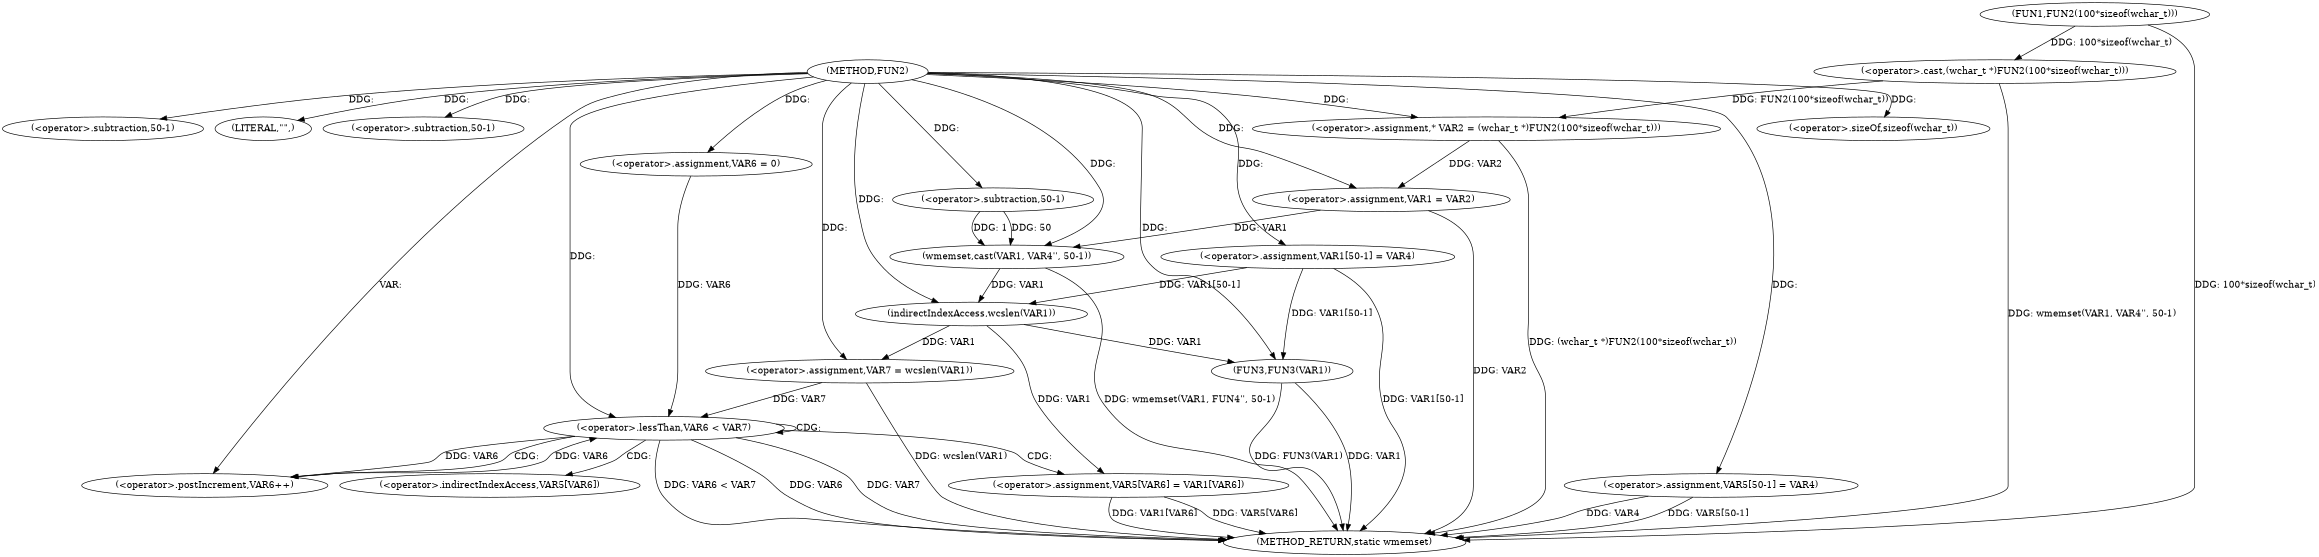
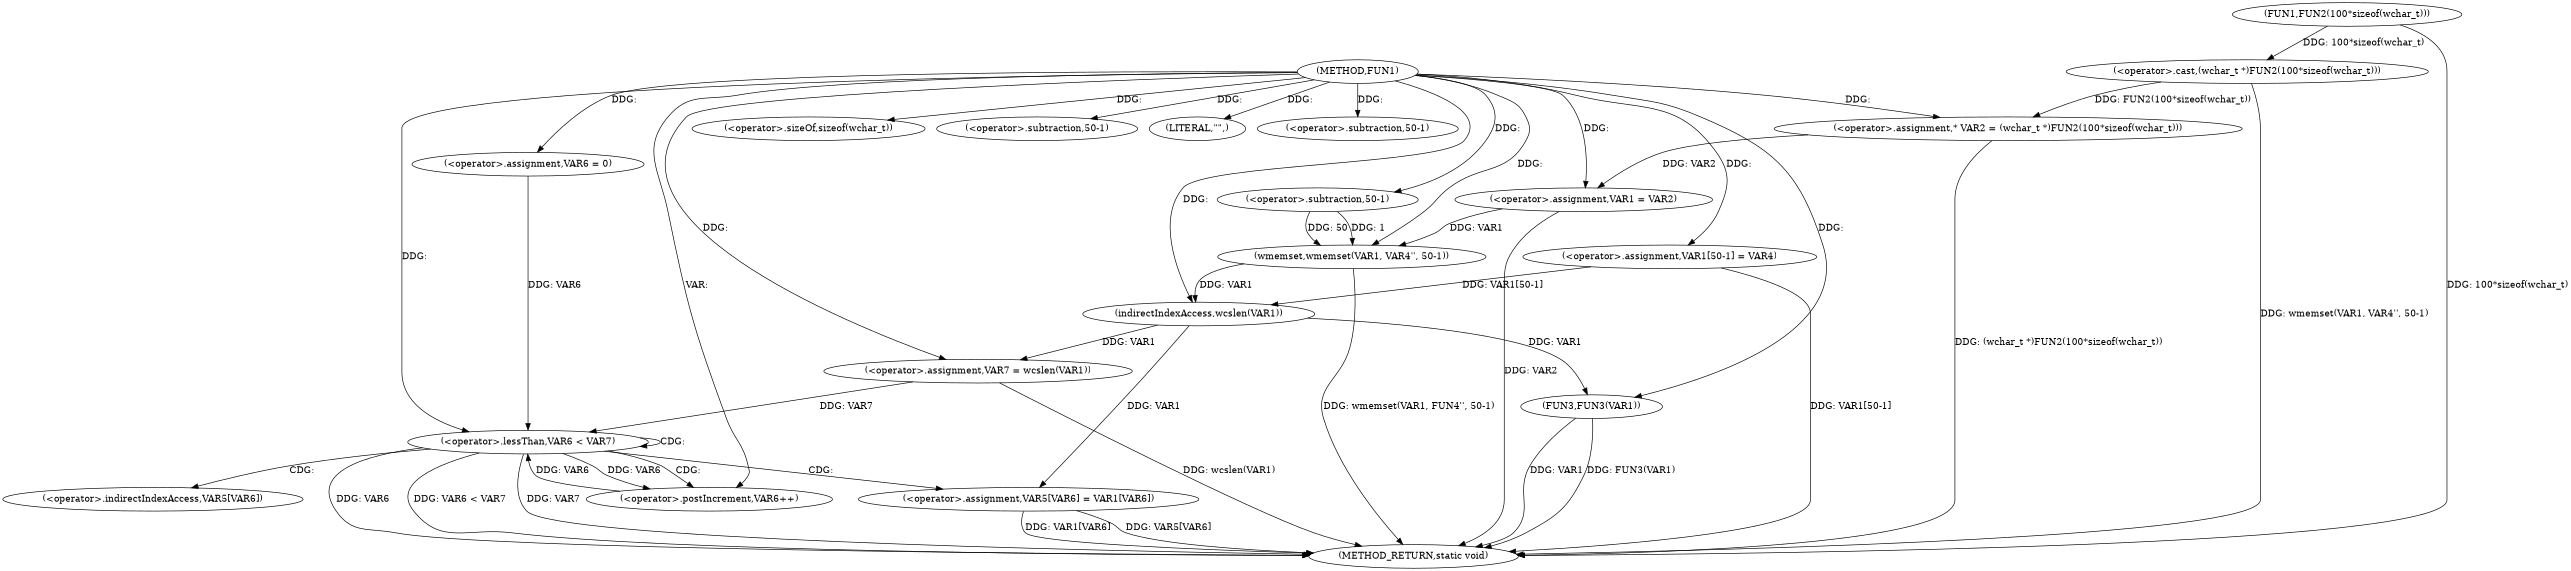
node "(METHOD,FUN2)": label "(METHOD,FUN2)" -> "(METHOD,FUN1)"
node "(wmemset,cast(VAR1, VAR4'', 50-1))": label "(wmemset,cast(VAR1, VAR4'', 50-1))" -> "(wmemset,wmemset(VAR1, VAR4'', 50-1))"
edge "(<operator>.assignment,VAR1[50-1] = VAR4)" -> "(FUN3,FUN3(VAR1))": removed, label "DDG: VAR1[50-1]"
node "(<operator>.assignment,VAR5[50-1] = VAR4)": removed
node "(METHOD_RETURN,static wmemset)": label "(METHOD_RETURN,static wmemset)" -> "(METHOD_RETURN,static void)"
